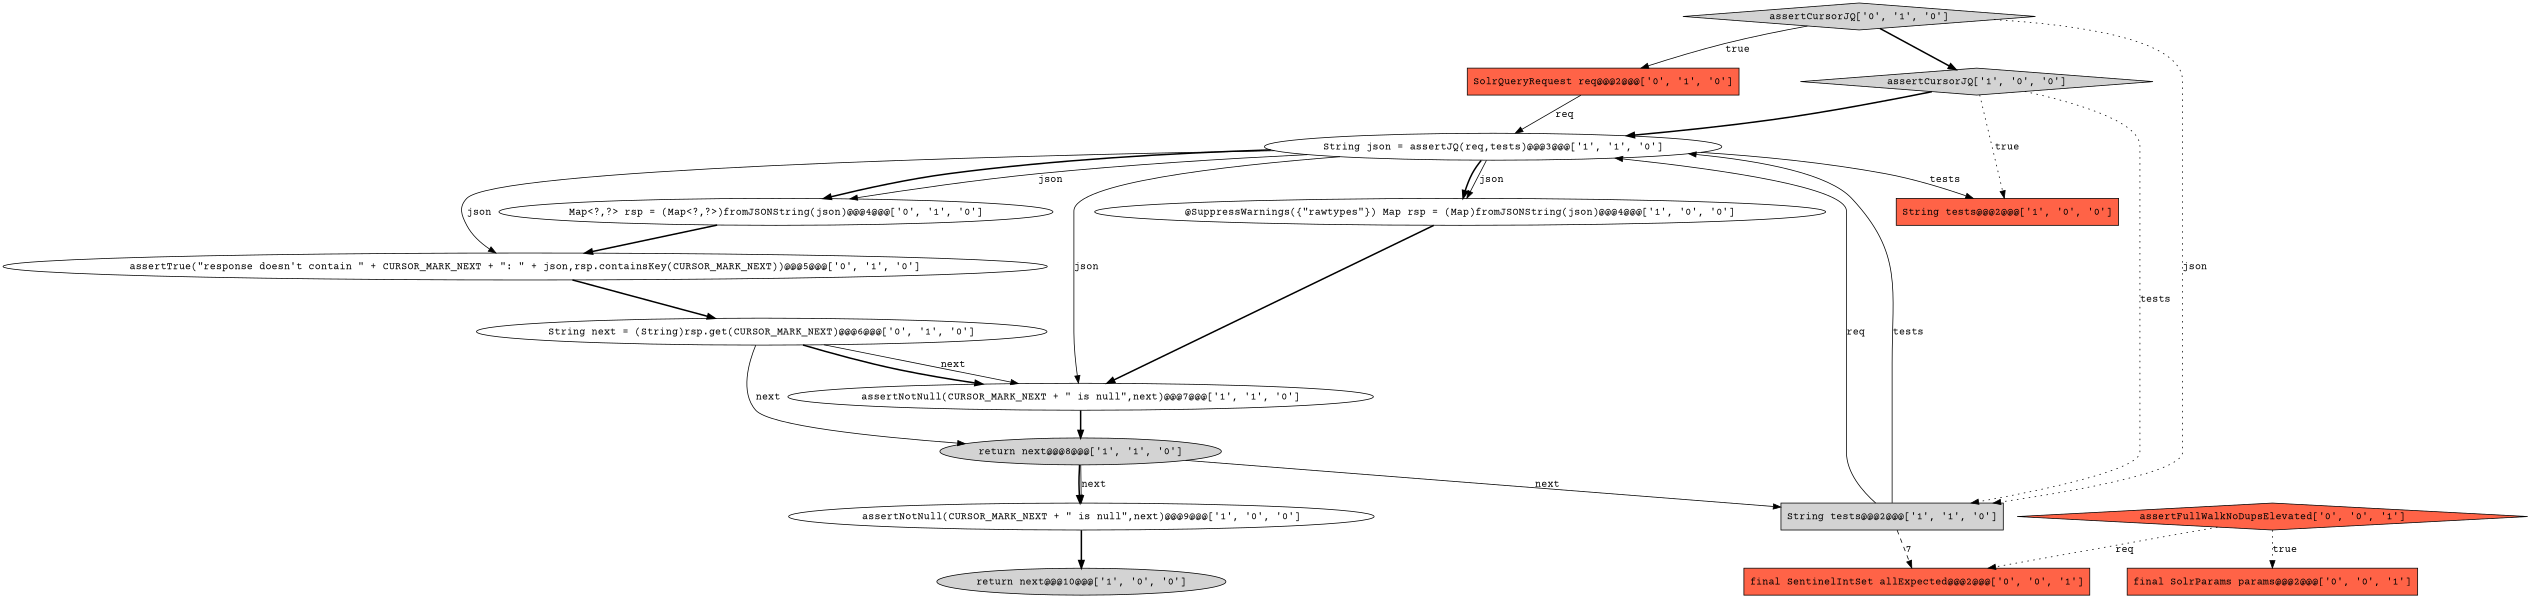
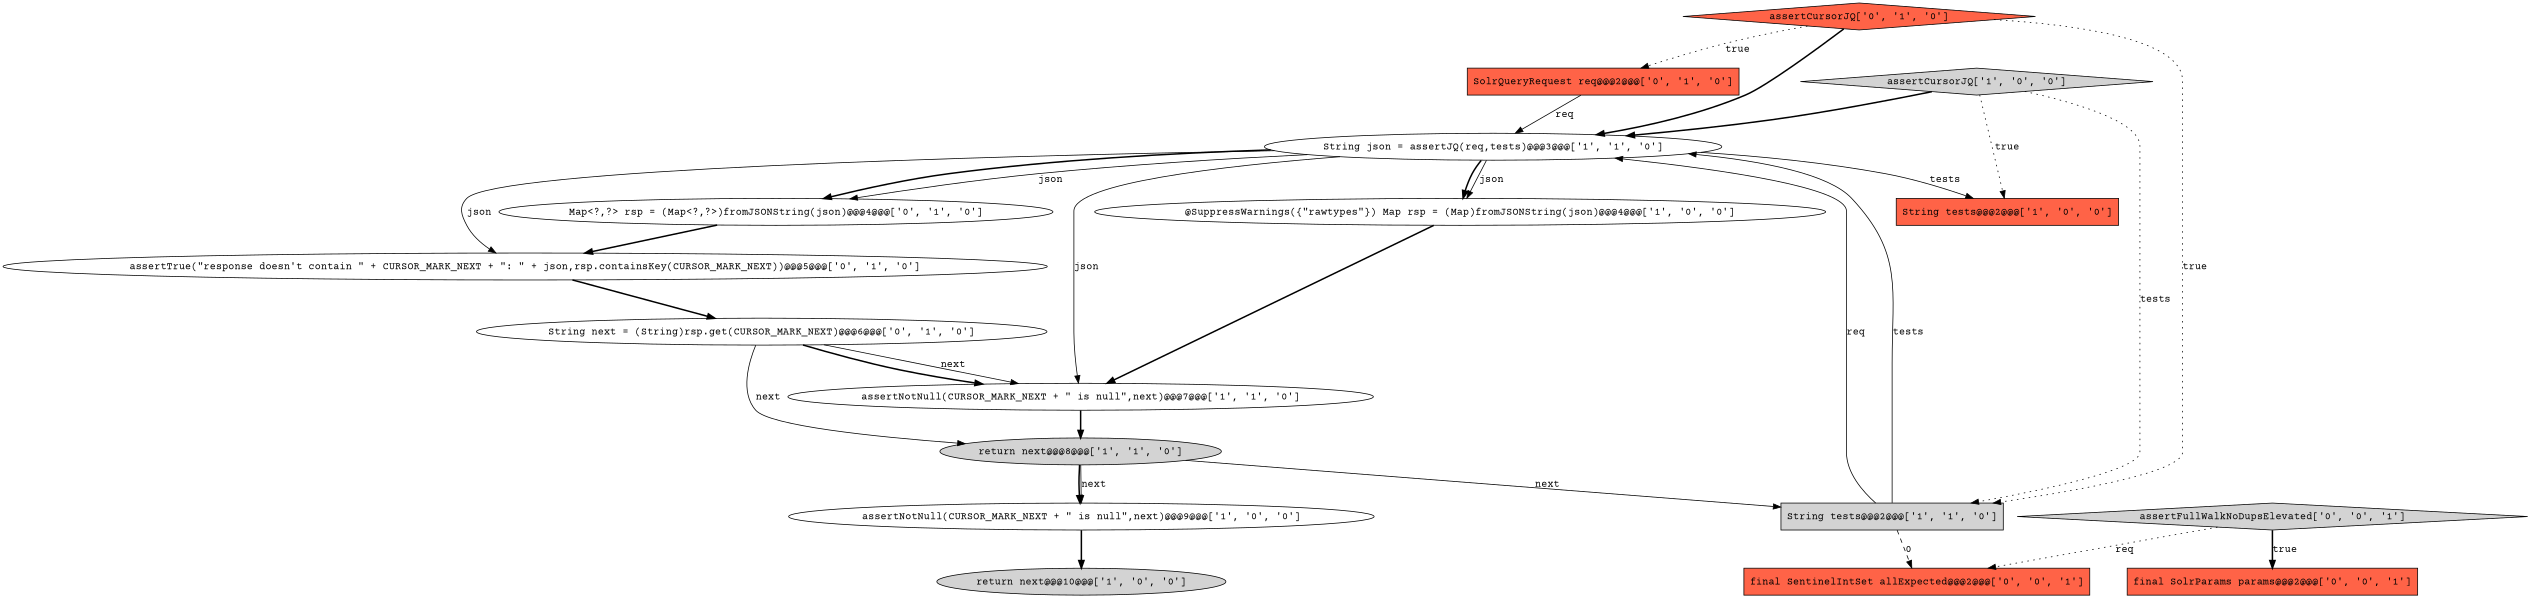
node "assertCursorJQ['0', '1', '0']": fillcolor lightgray -> tomato
edge "assertCursorJQ['0', '1', '0']" -> "SolrQueryRequest req@@@2@@@['0', '1', '0']": style solid -> dotted
edge "assertCursorJQ['0', '1', '0']" -> "assertCursorJQ['1', '0', '0']": now "assertCursorJQ['0', '1', '0']" -> "String json = assertJQ(req,tests)@@@3@@@['1', '1', '0']"
edge "assertCursorJQ['0', '1', '0']" -> "String tests@@@2@@@['1', '1', '0']": label "json" -> "true"
node "assertFullWalkNoDupsElevated['0', '0', '1']": fillcolor tomato -> lightgray
edge "assertFullWalkNoDupsElevated['0', '0', '1']" -> "final SolrParams params@@@2@@@['0', '0', '1']": style dotted -> bold
edge "String tests@@@2@@@['1', '1', '0']" -> "final SentinelIntSet allExpected@@@2@@@['0', '0', '1']": label "7" -> "0"
